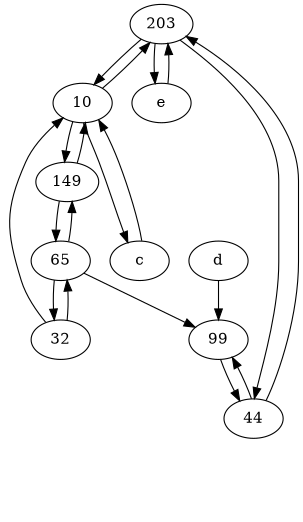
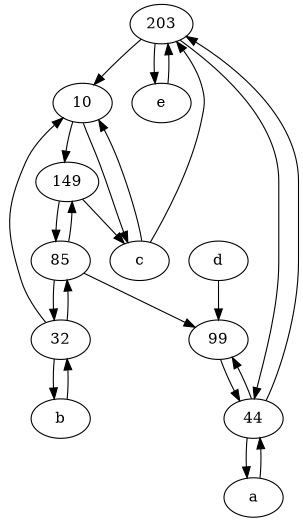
edge "10" -> "203": now "c" -> "203"
edge "149" -> "10": now "149" -> "c"
node "65": label "65" -> "85"
node "b": added
node "a": added
